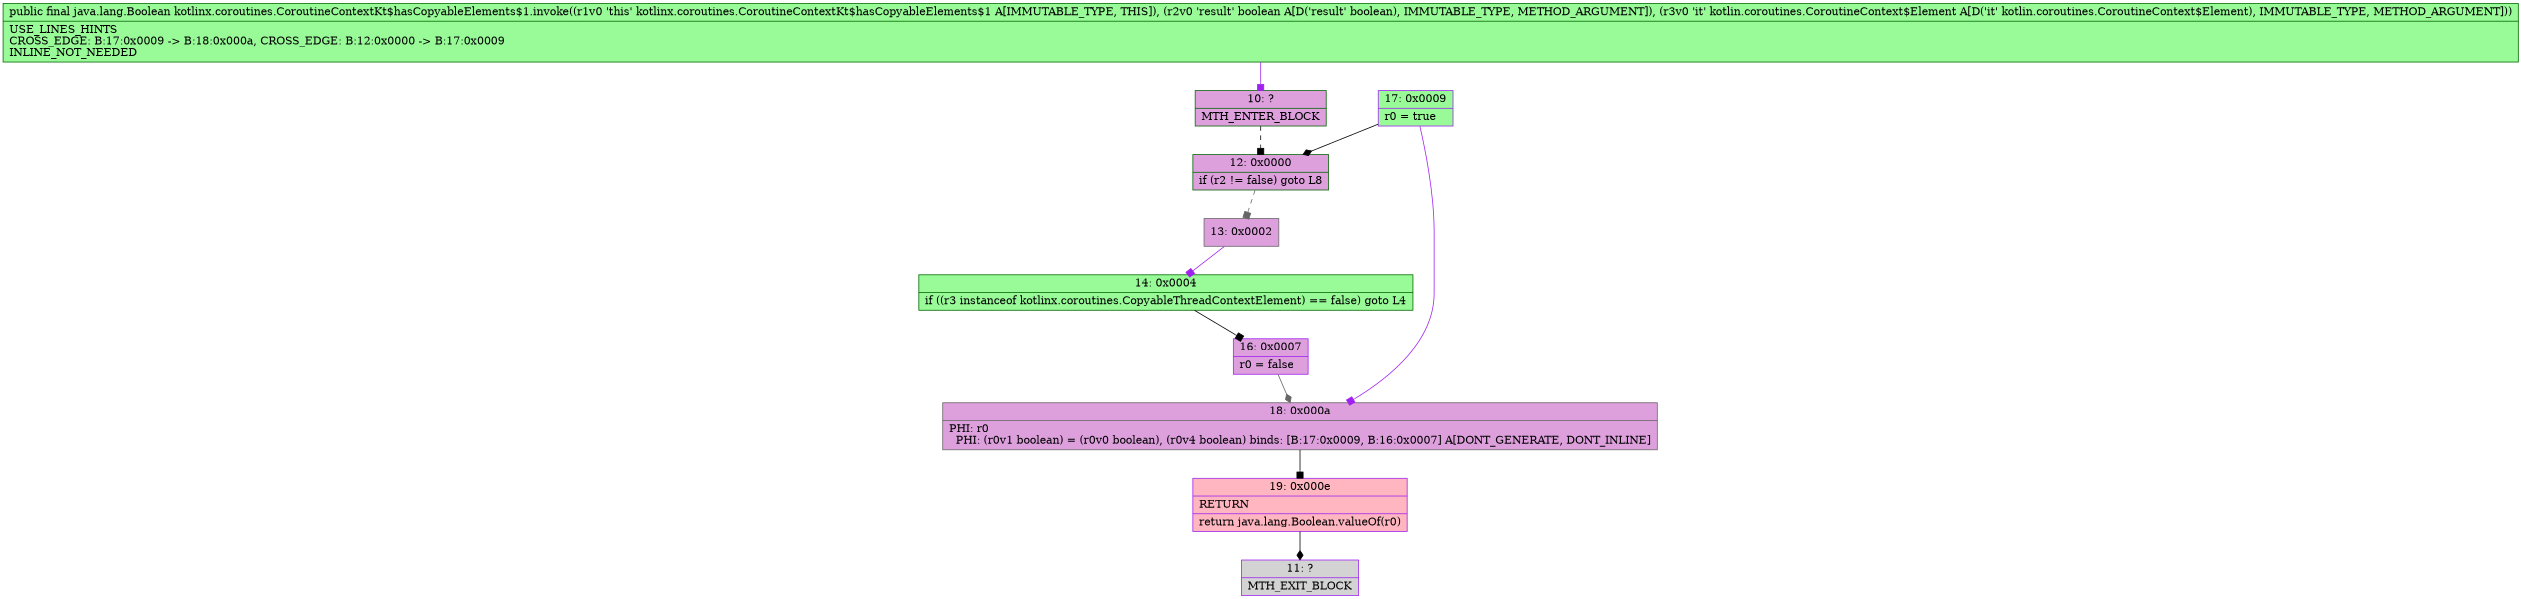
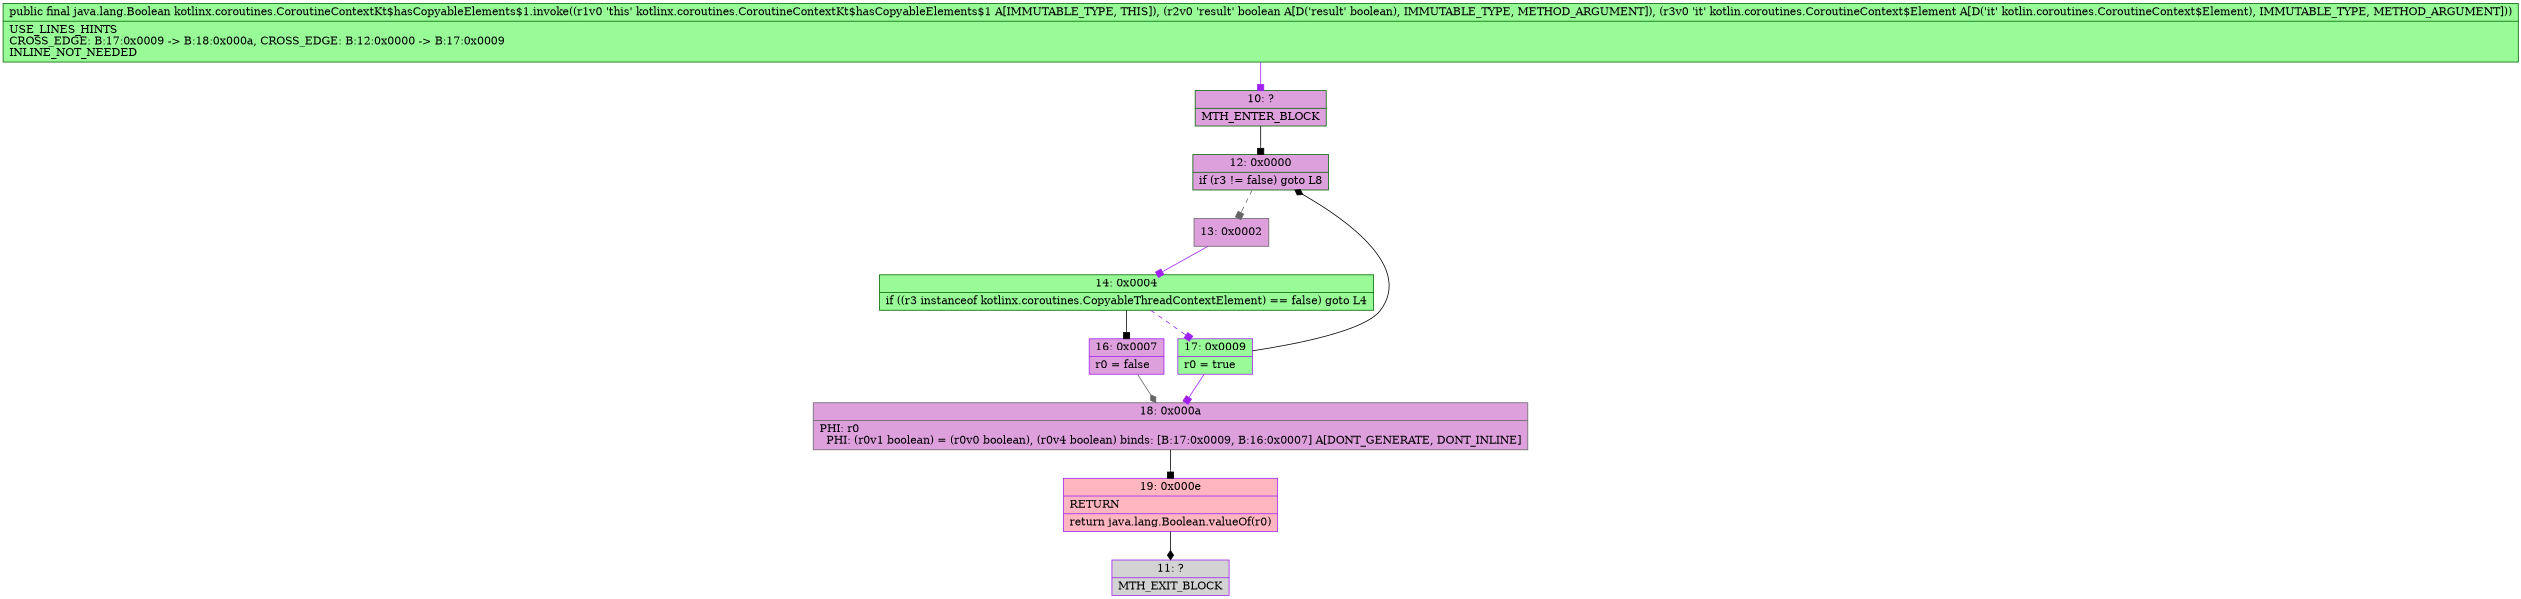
edge "10: ?" -> "12: 0x0000": style dashed -> solid
node "12: 0x0000": text "if (r2 != false) goto L8" -> "if (r3 != false) goto L8"
edge "14: 0x0004" -> "17: 0x0009": added
